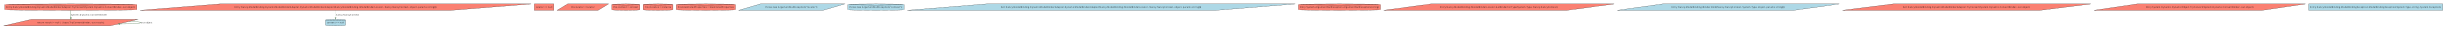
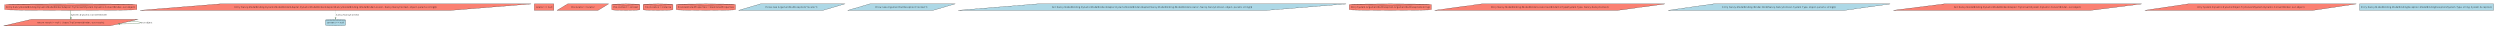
node "throw new ArgumentNullException(''context'');": shape cylinder -> parallelogram
